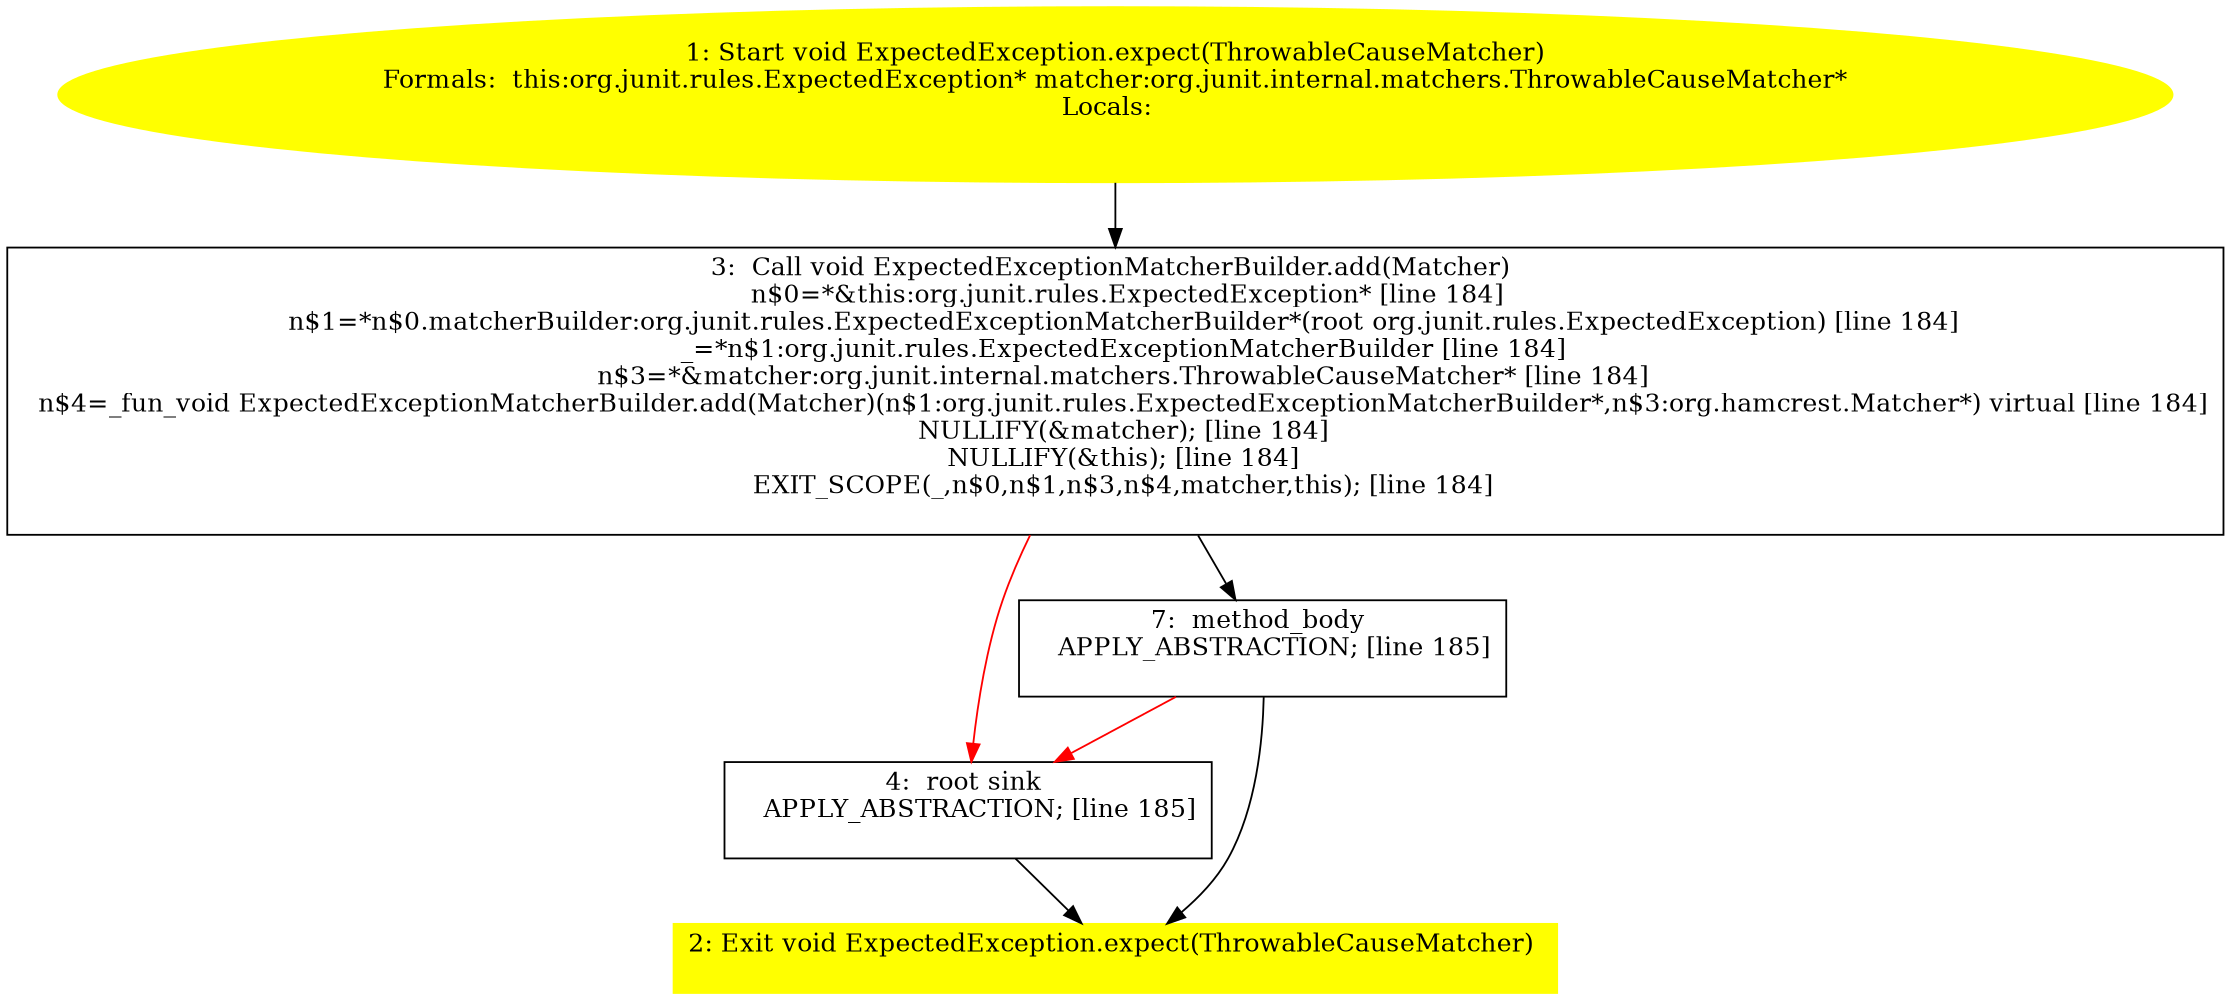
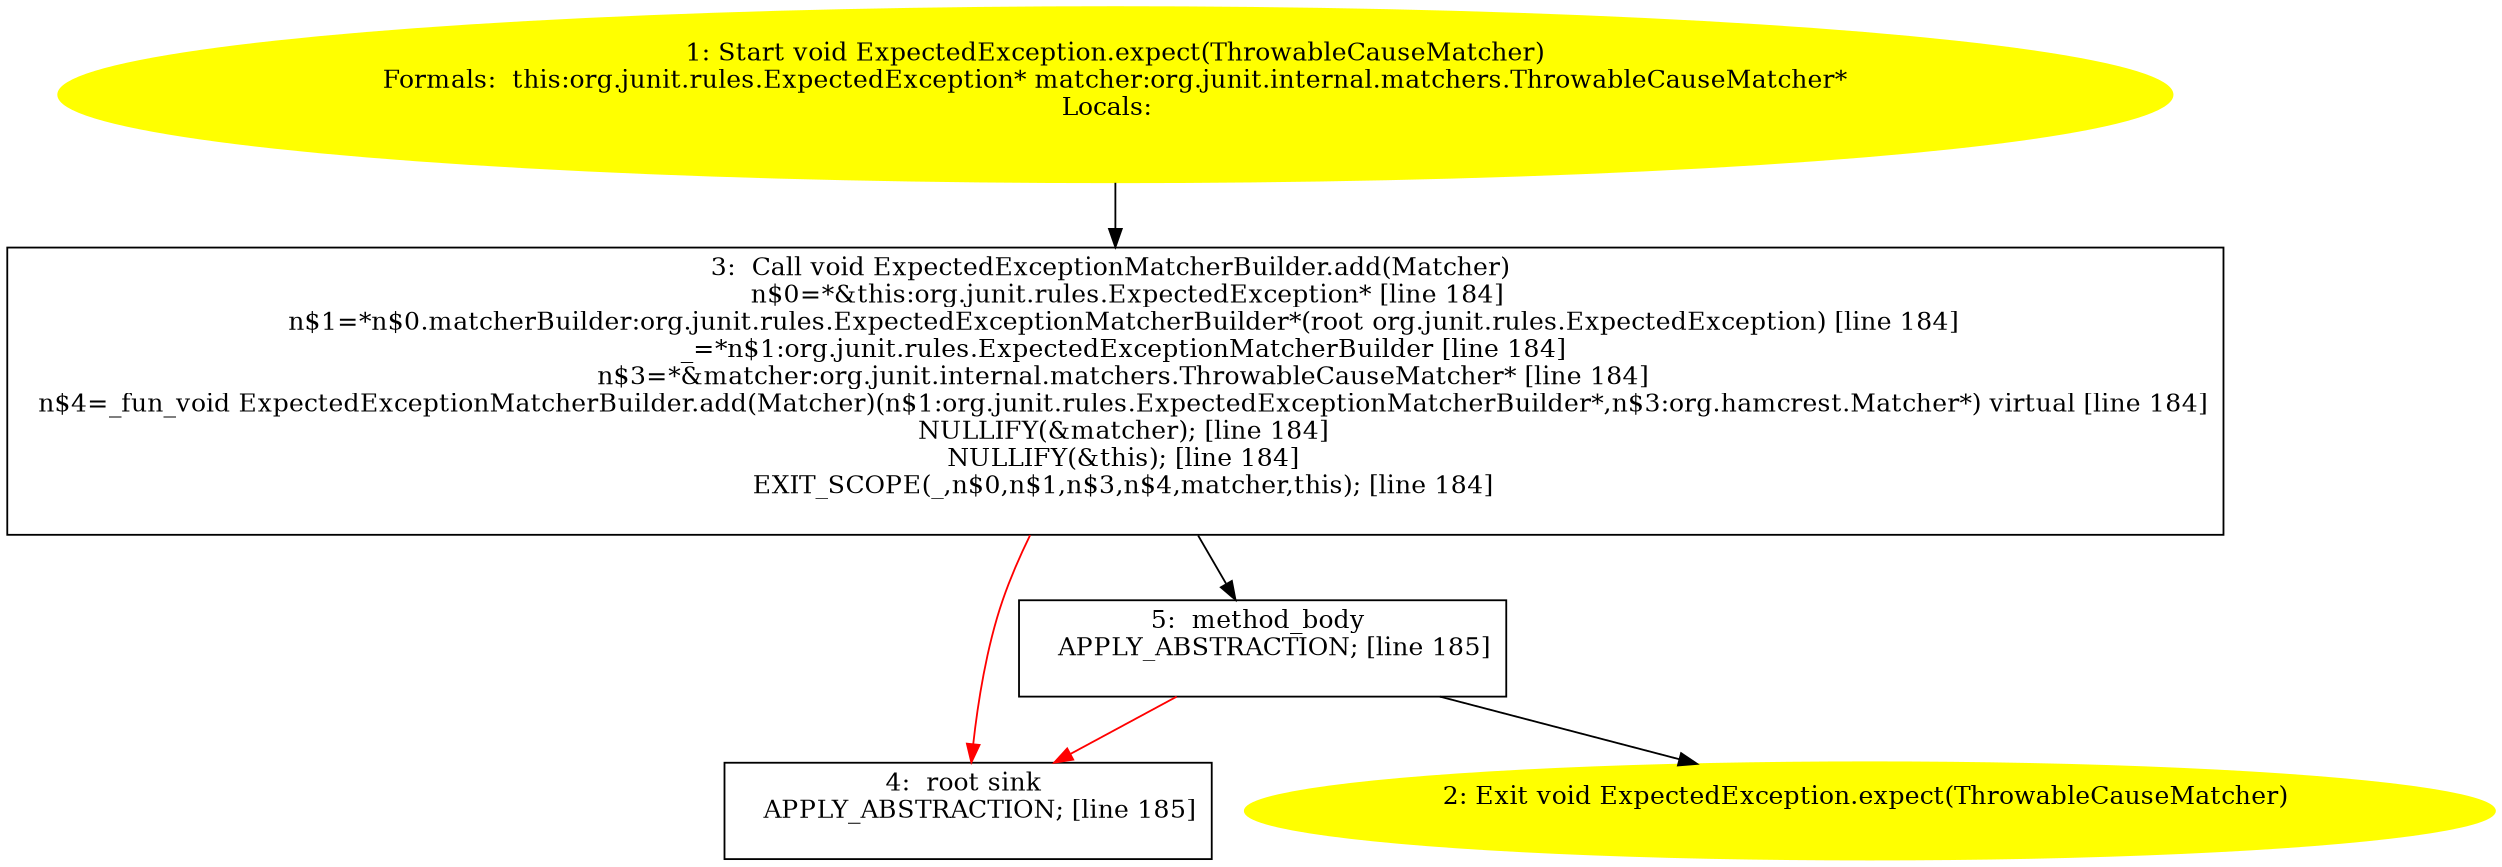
node "7:  method_body APPLY_ABSTRACTION; [line 185]": label "7:  method_body APPLY_ABSTRACTION; [line 185]" -> "5:  method_body APPLY_ABSTRACTION; [line 185]"
edge "4:  root sink APPLY_ABSTRACTION; [line 185]" -> "2: Exit void ExpectedException.expect(ThrowableCauseMatcher)": removed
node "2: Exit void ExpectedException.expect(ThrowableCauseMatcher)": shape box -> ellipse
